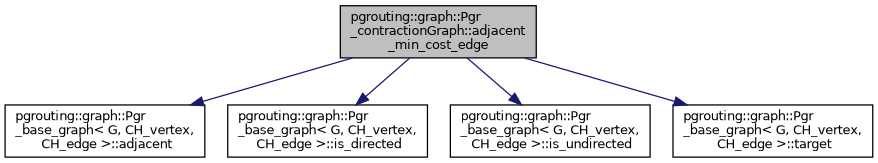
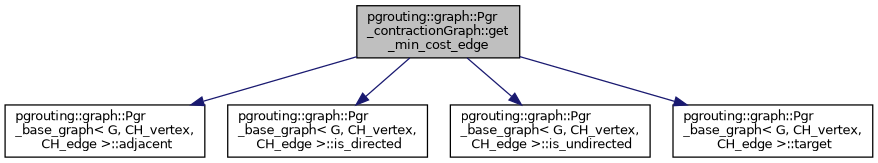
node "pgrouting::graph::Pgr _contractionGraph::adjacent _min_cost_edge": label "pgrouting::graph::Pgr _contractionGraph::adjacent _min_cost_edge" -> "pgrouting::graph::Pgr _contractionGraph::get _min_cost_edge"
